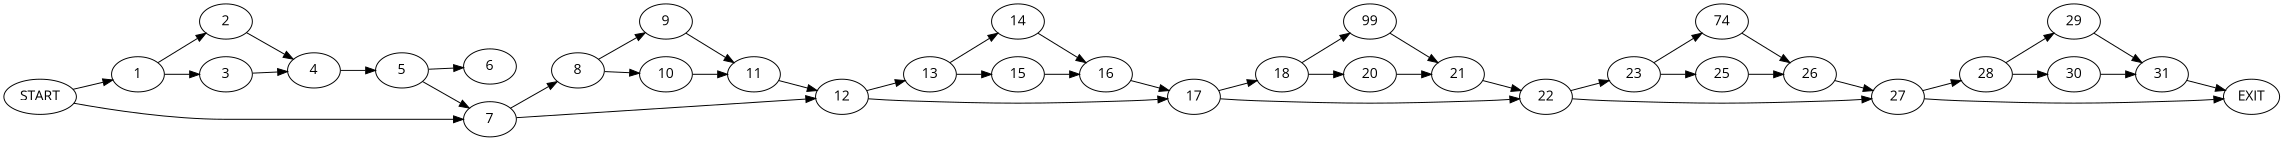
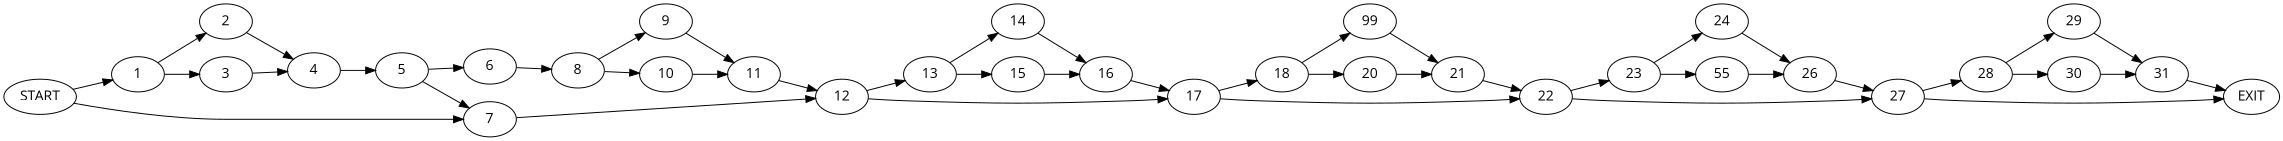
node "74": label "74" -> "24"
node "25": label "25" -> "55"
edge "7" -> "8": now "6" -> "8"
